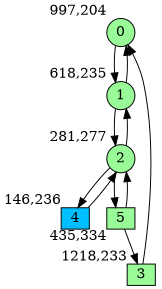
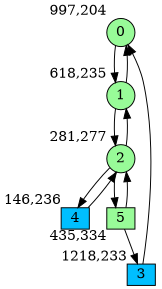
node "3 1218,233": fillcolor palegreen -> deepskyblue
